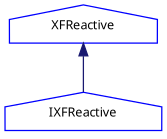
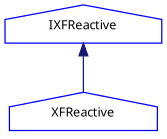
edge "IXFReactive" -> "XFReactive": reversed
